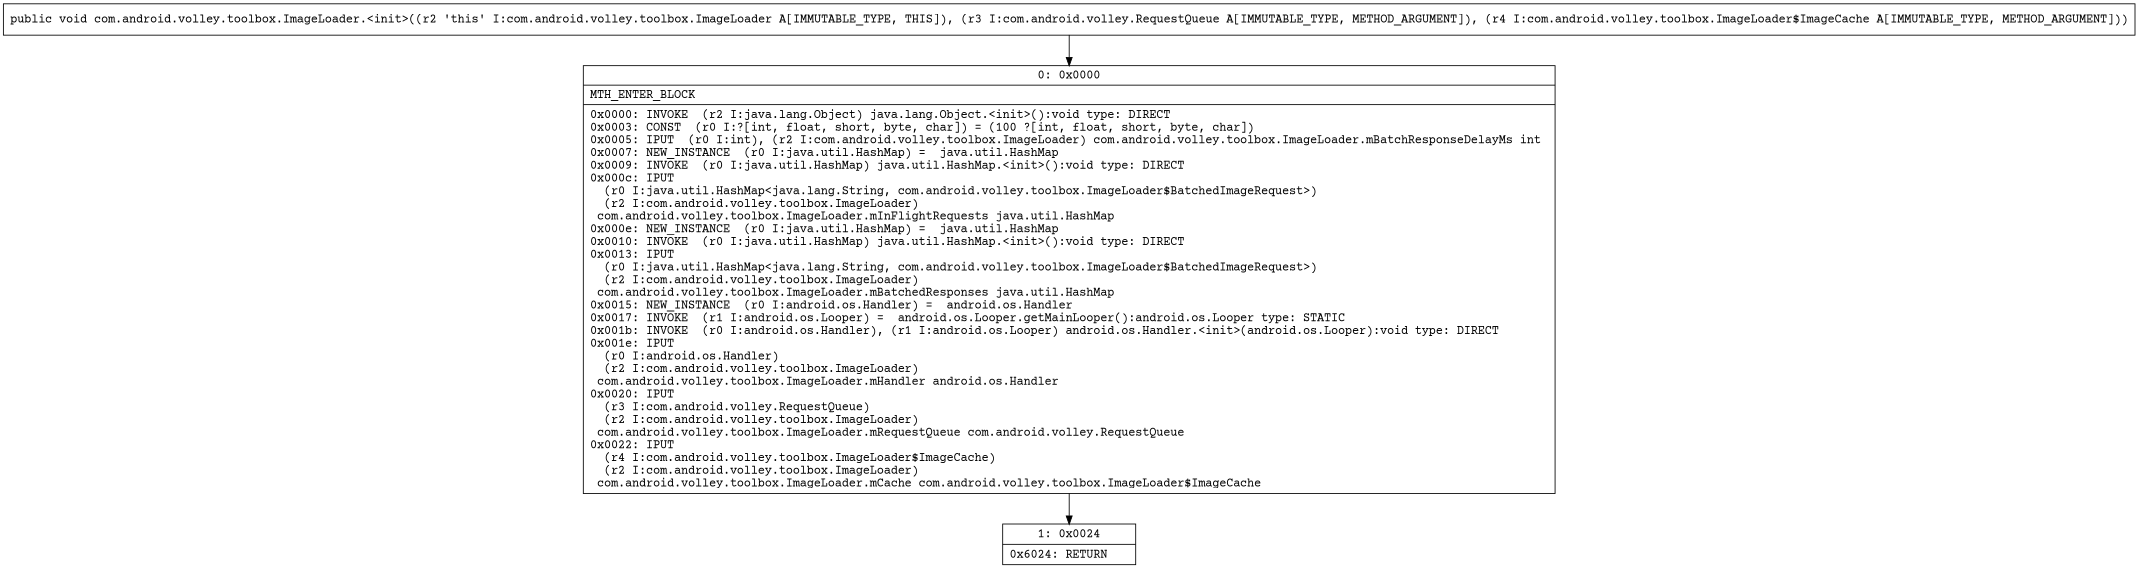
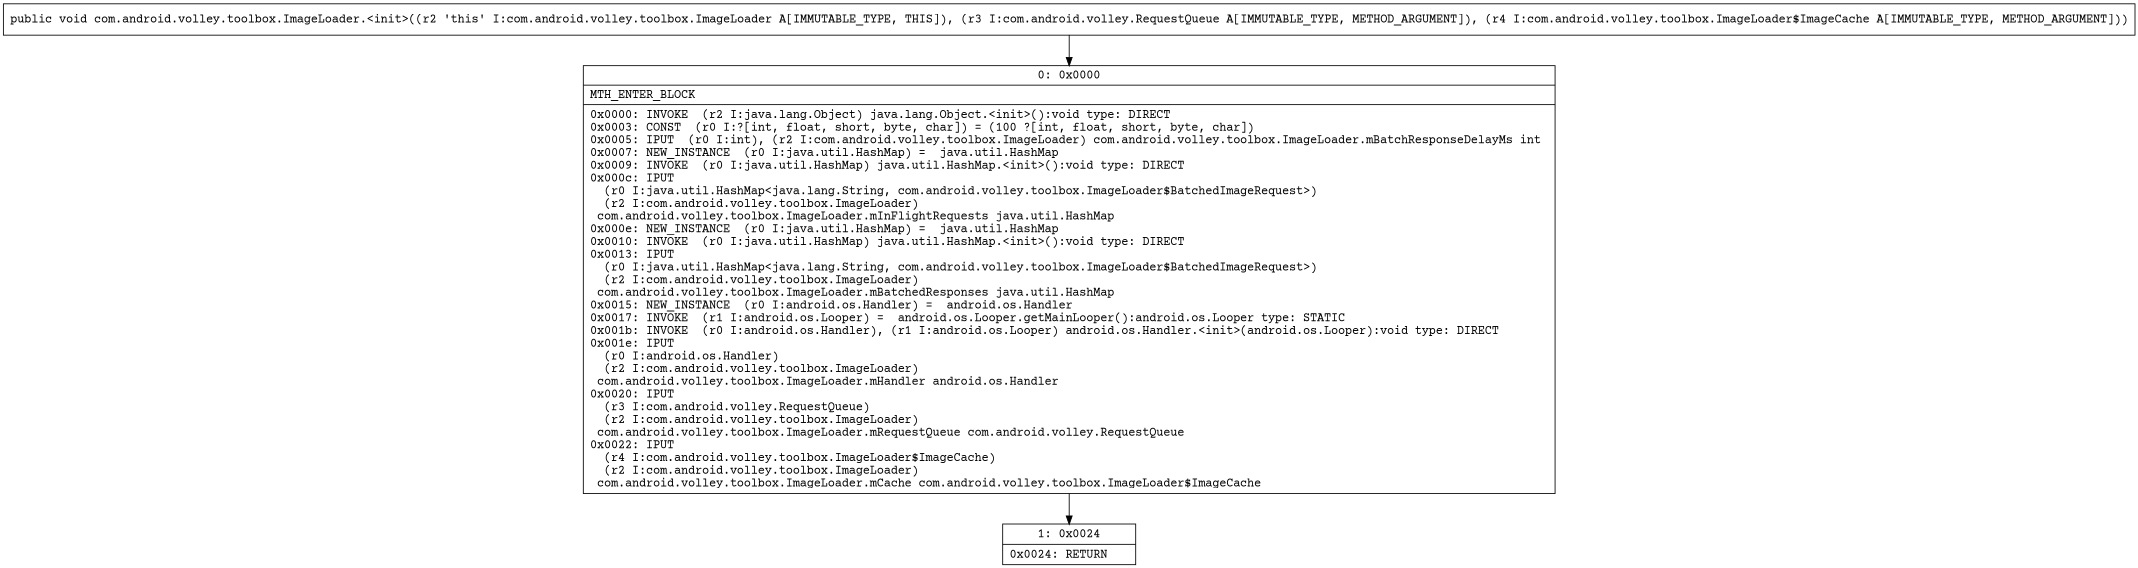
node "1: 0x0024": text "0x6024: RETURN" -> "0x0024: RETURN"
